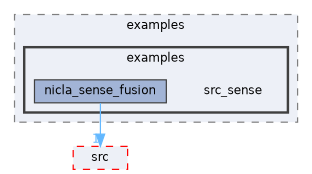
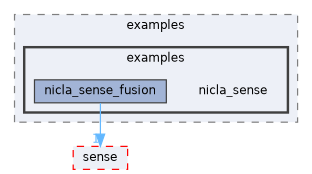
node "src_sense": label "src_sense" -> "nicla_sense"
node "src": label "src" -> "sense"
